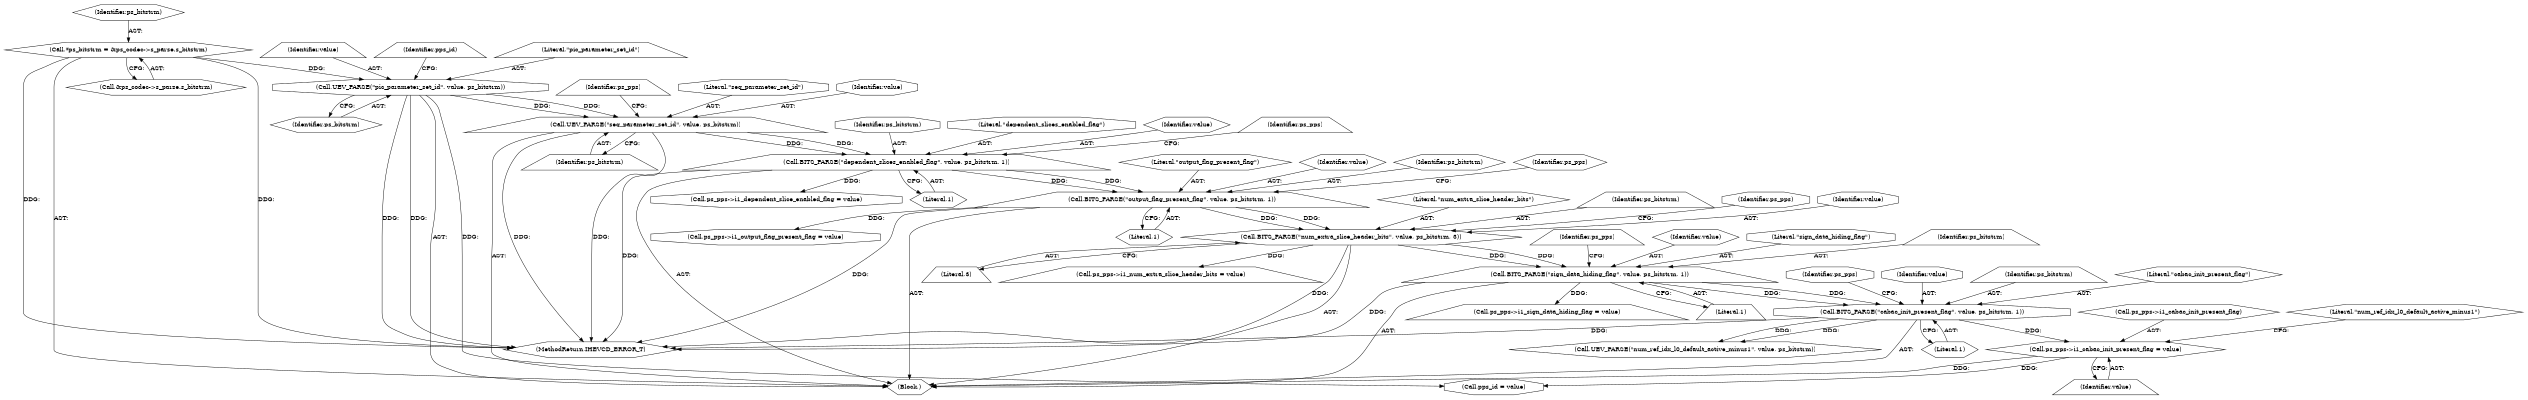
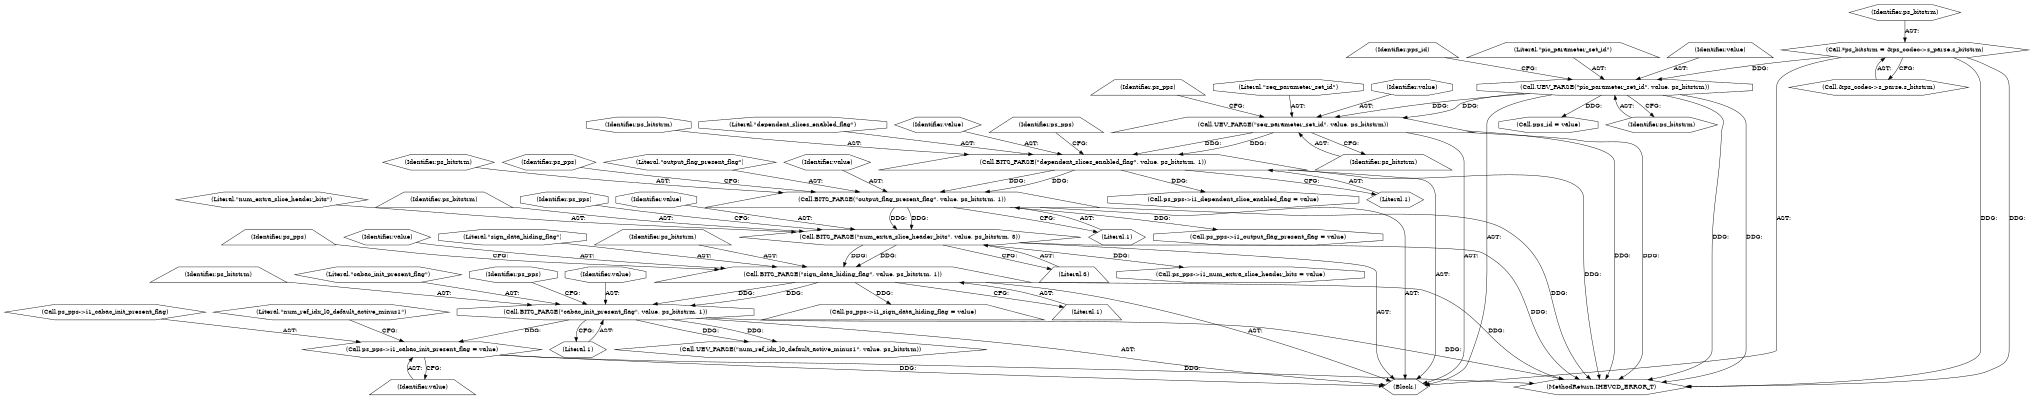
node "(Call,ps_pps->i1_num_extra_slice_header_bits = value)": shape trapezium -> octagon
edge "(Call,ps_pps->i1_cabac_init_present_flag = value)" -> "(Call,pps_id = value)": now "(Call,ps_pps->i1_cabac_init_present_flag = value)" -> "(MethodReturn,IHEVCD_ERROR_T)"
